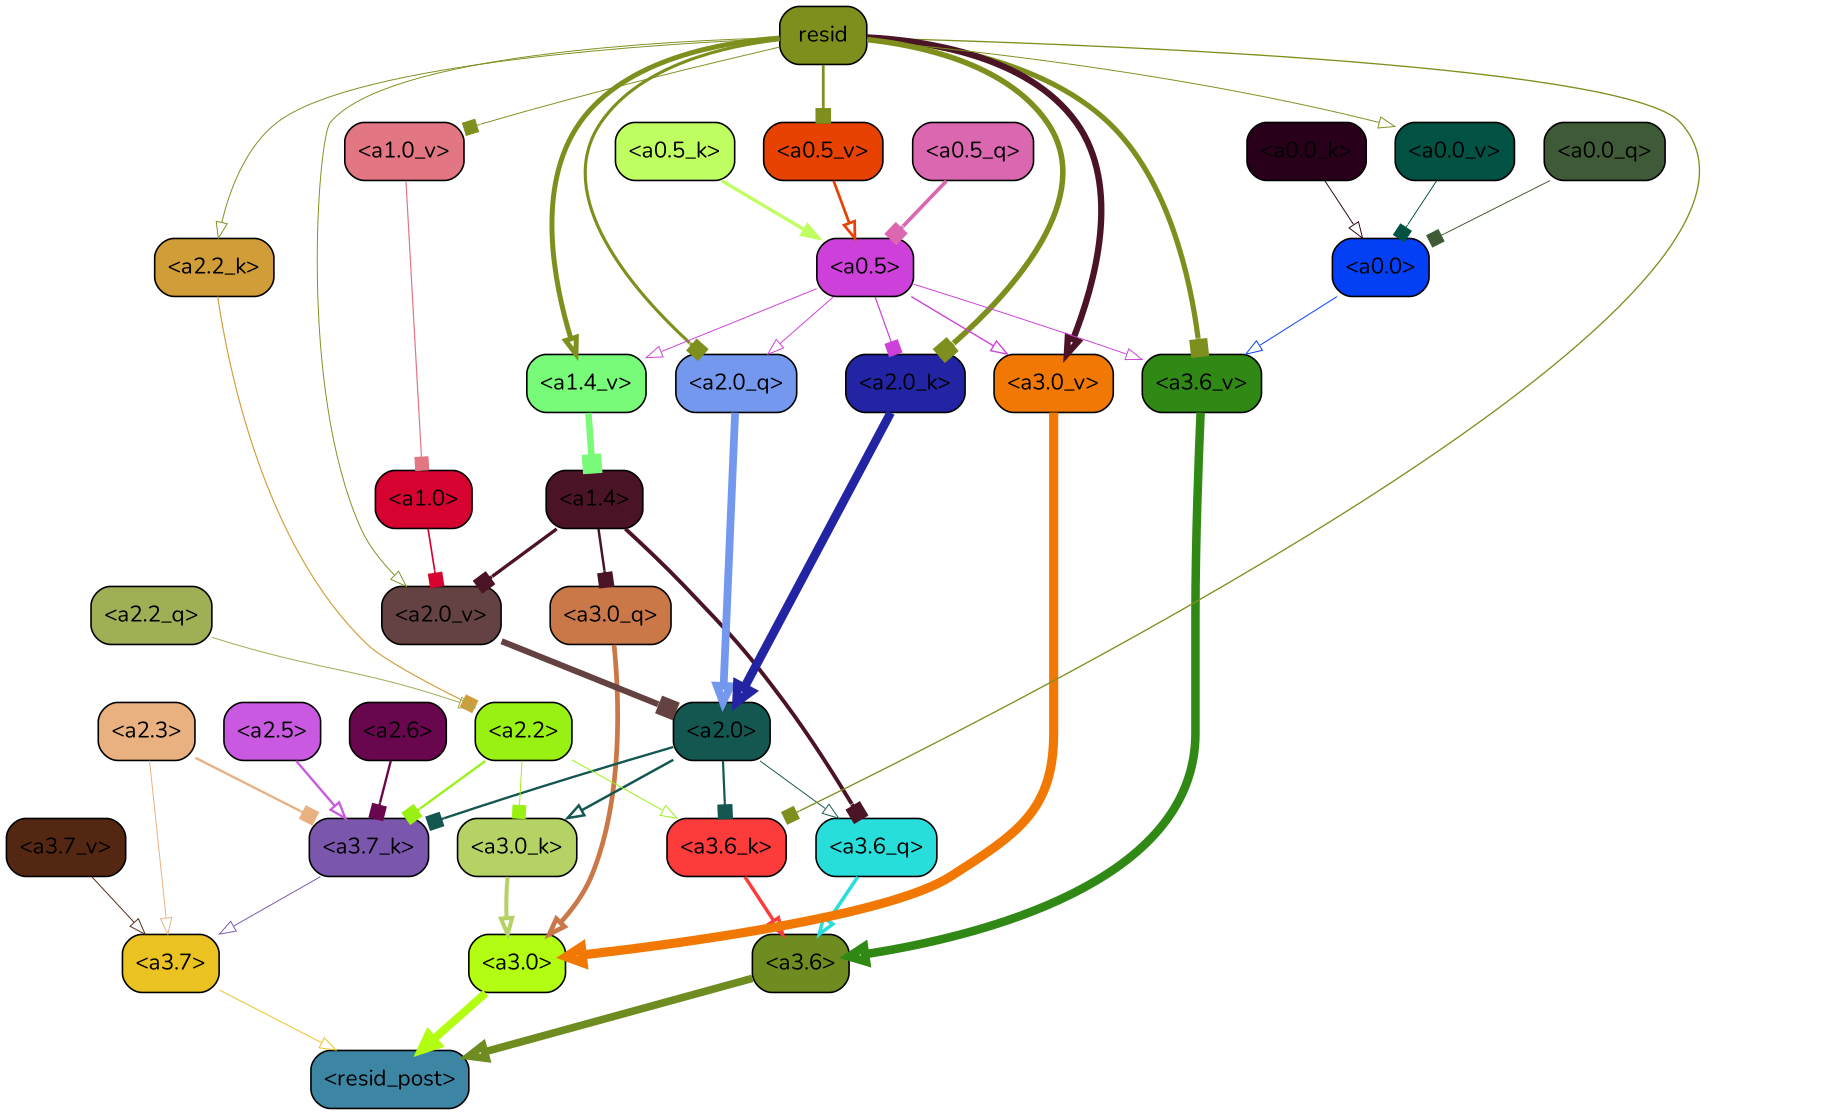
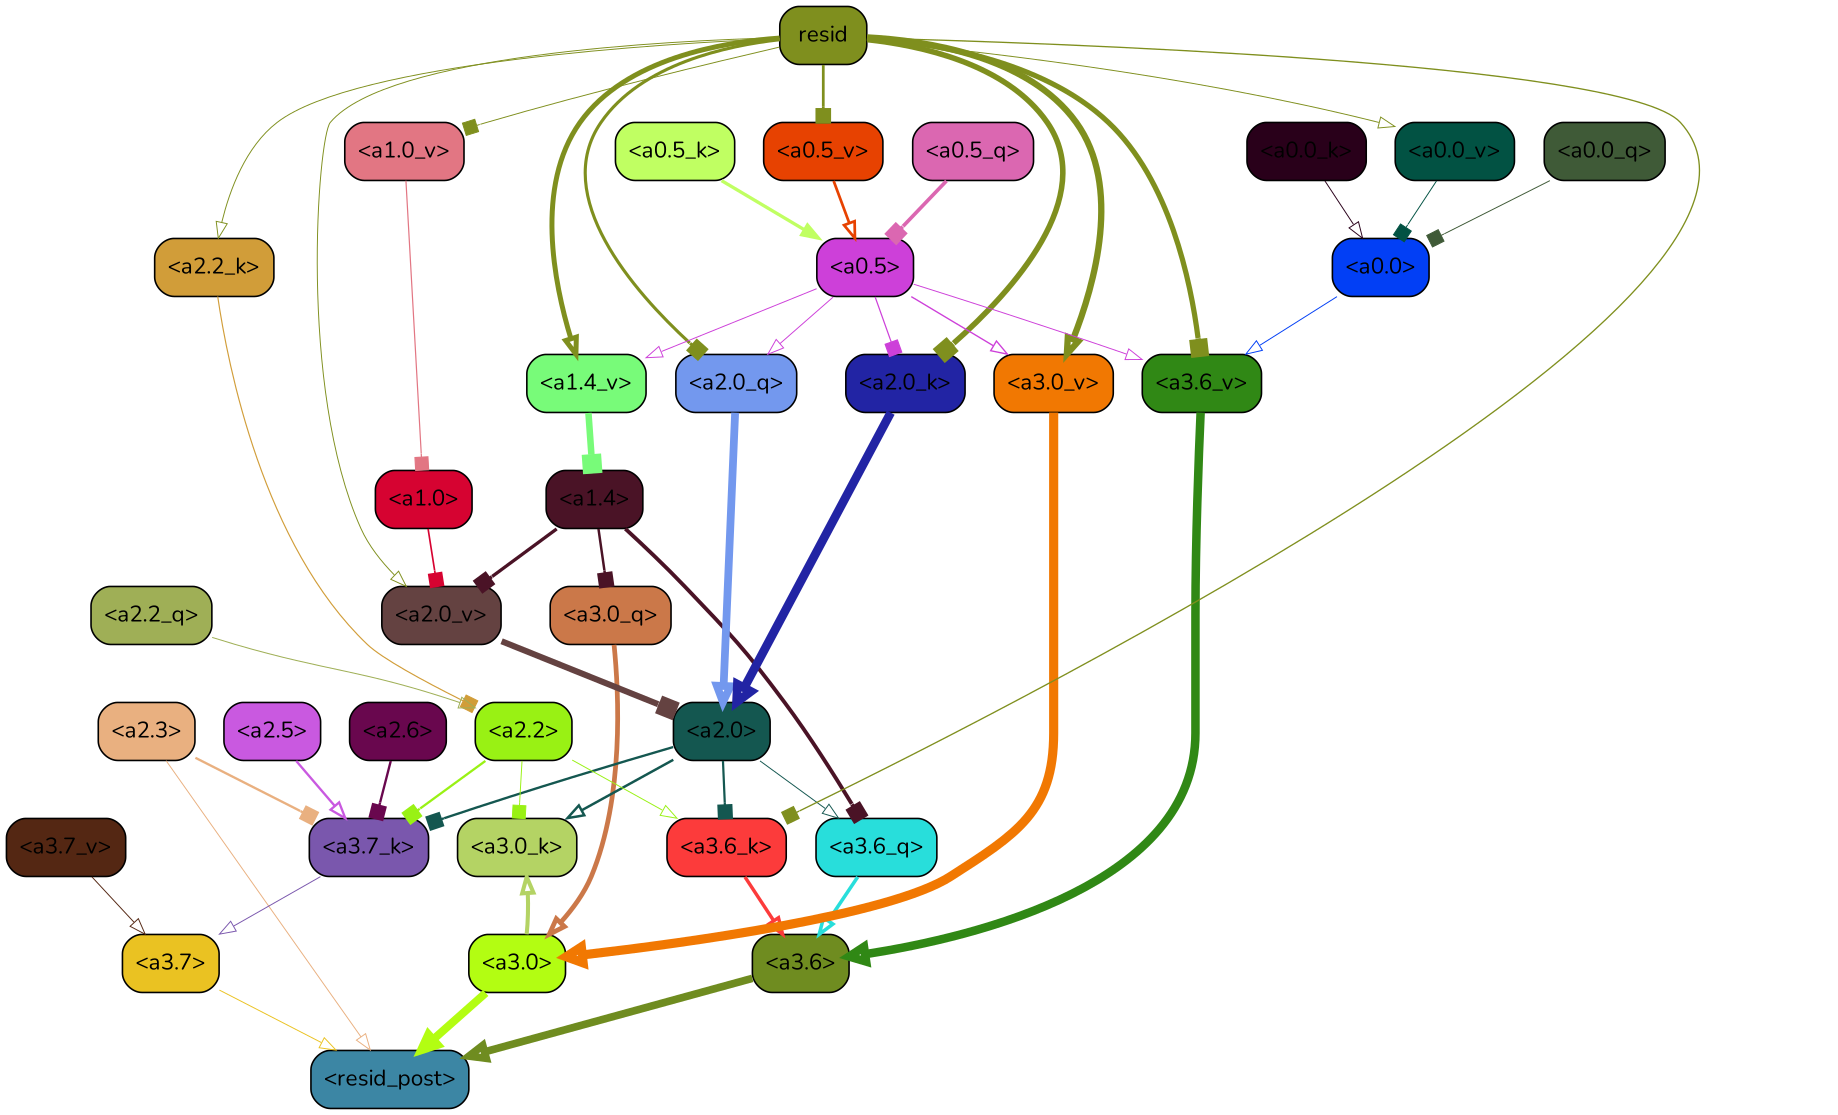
edge "resid" -> "<a3.0_v>": color #4a1326 -> #7f8f1e
edge "<a2.3>" -> "<a3.7>": now "<a2.3>" -> "<resid_post>"
edge "<a3.0_k>" -> "<a3.0>": reversed
